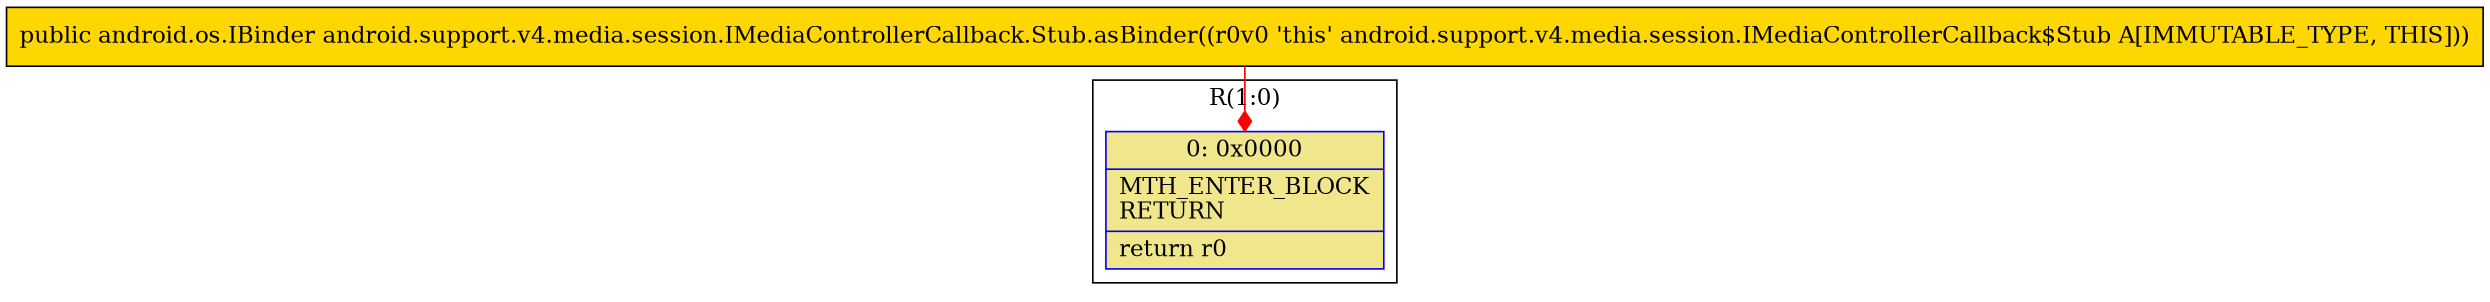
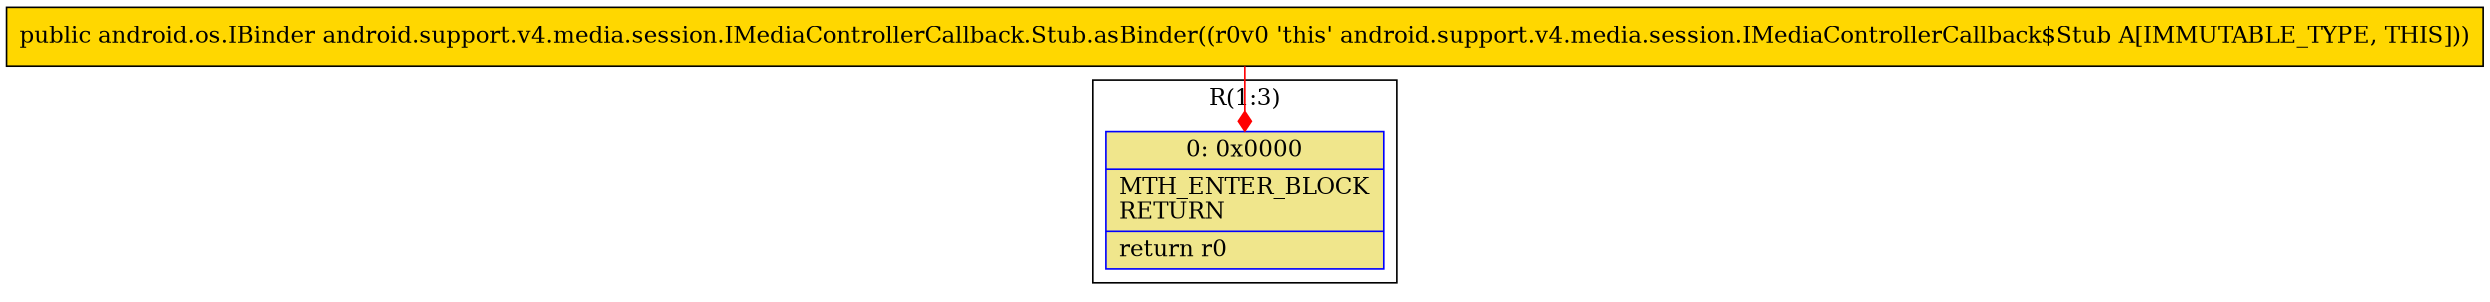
cluster "R(1:0)": label "R(1:0)" -> "R(1:3)"
